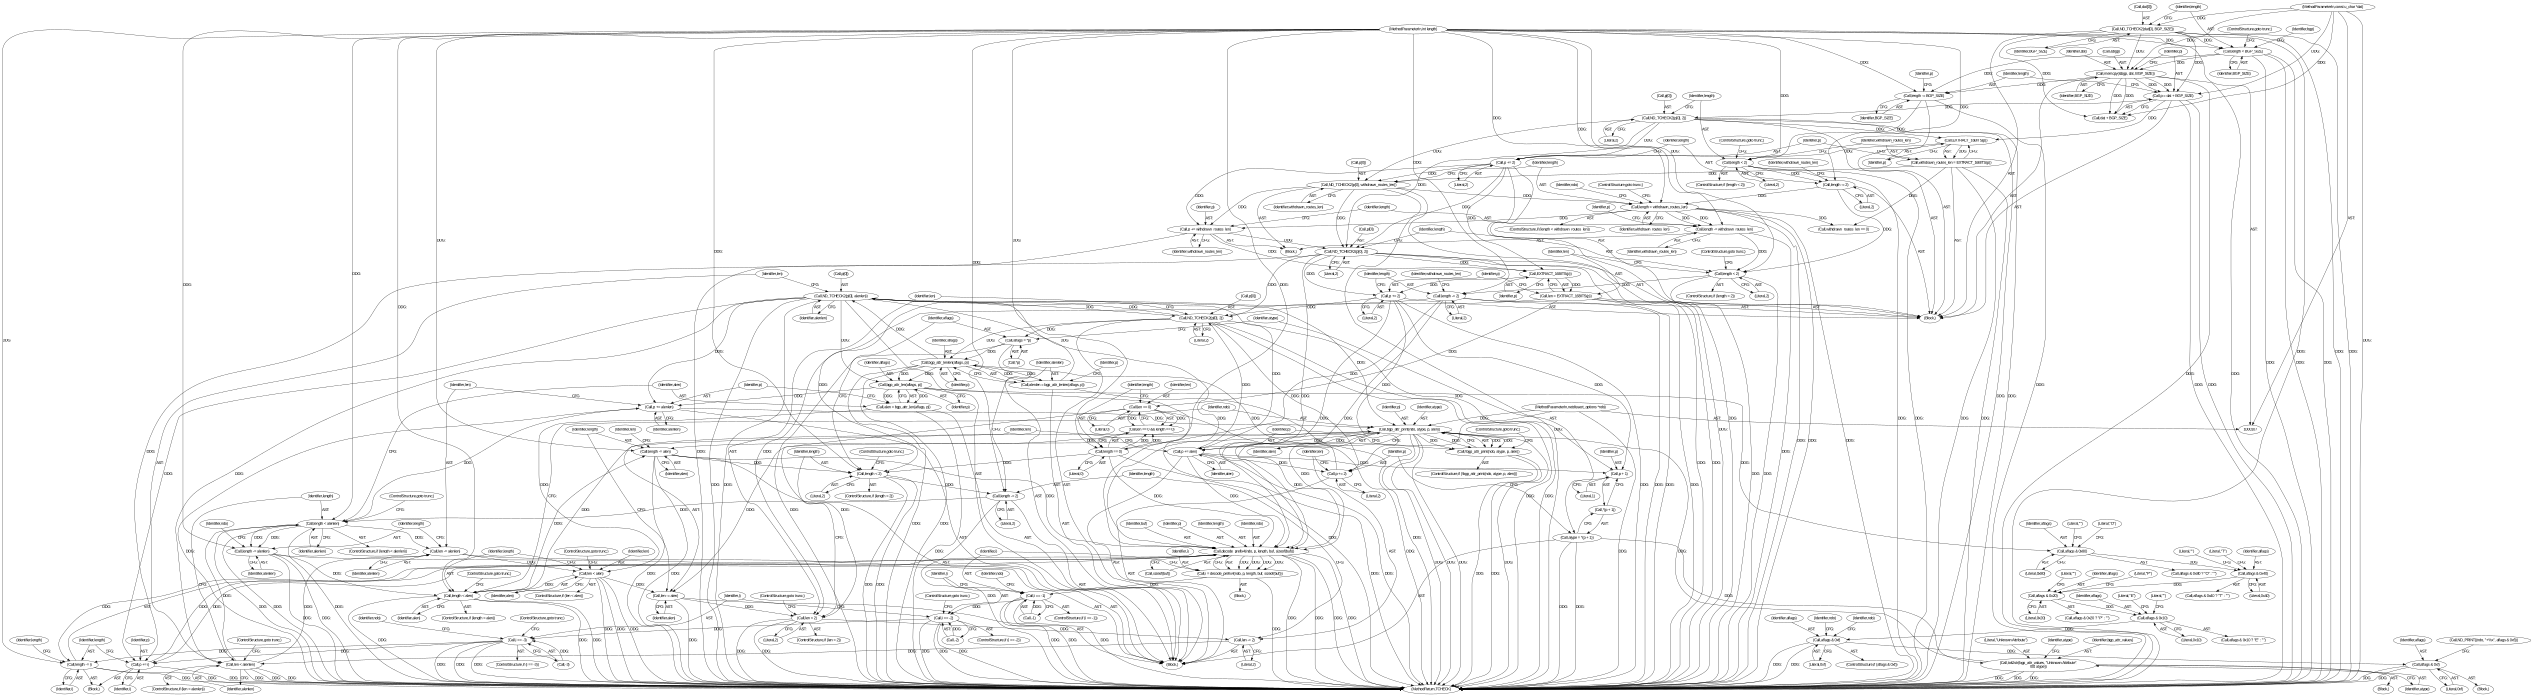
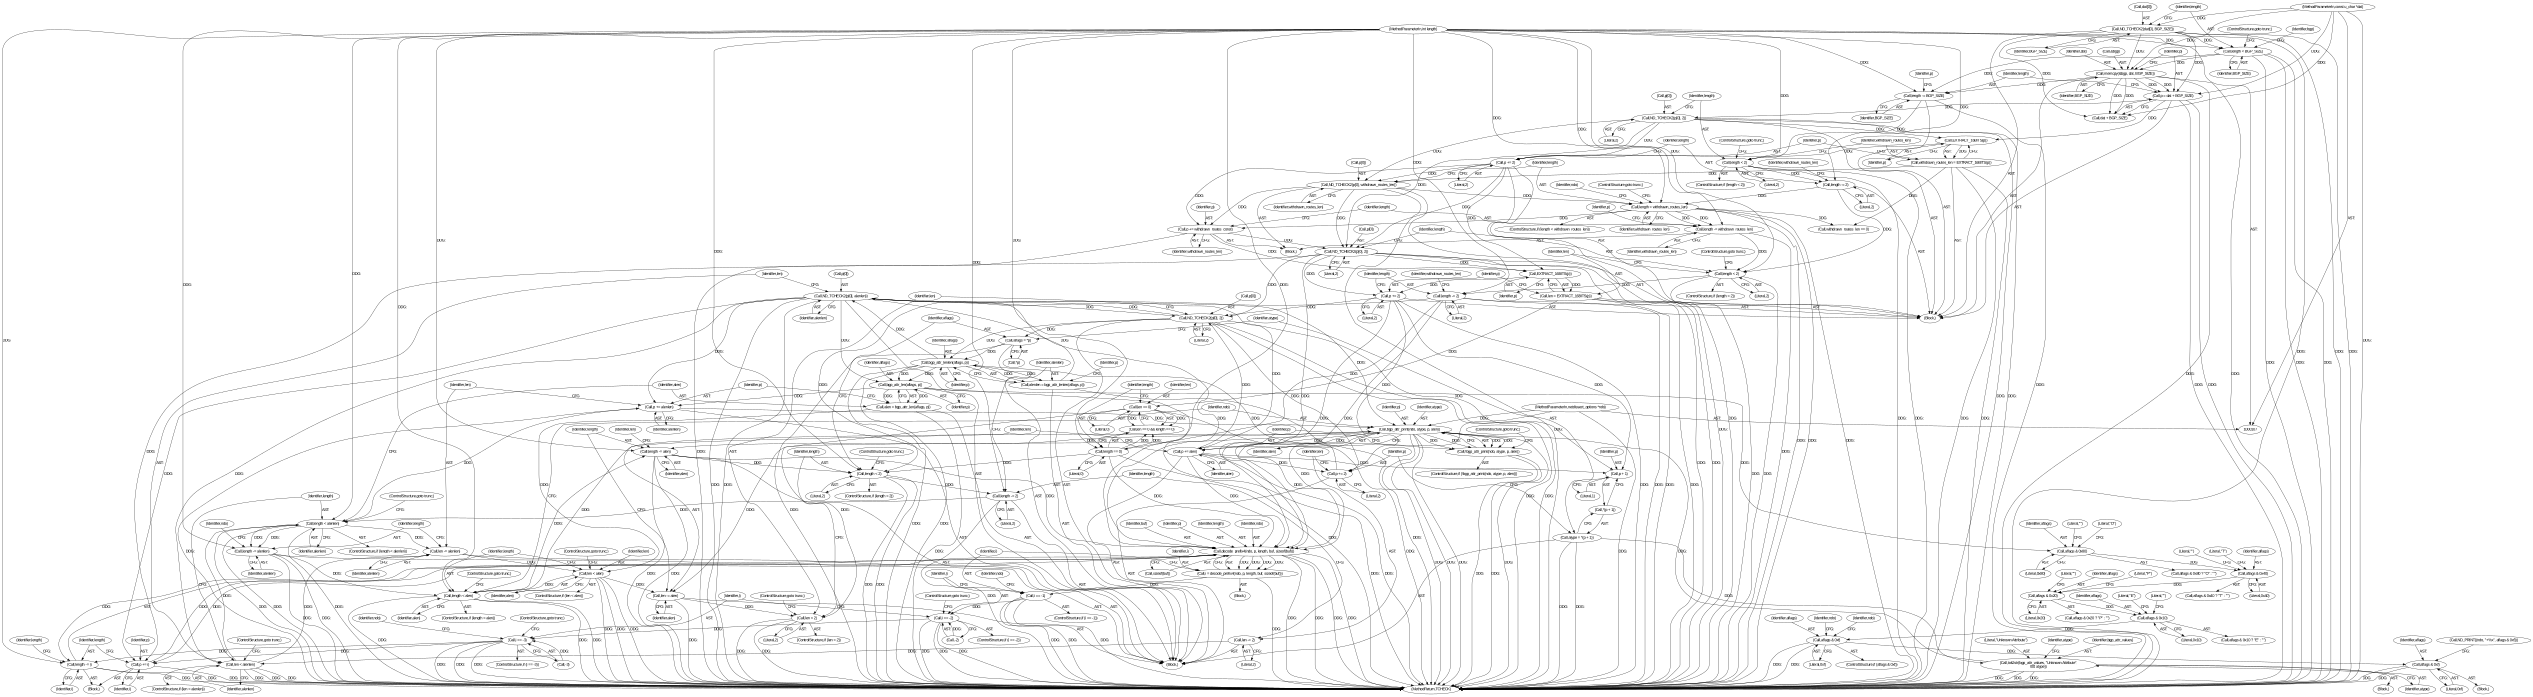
node "(Call,p += withdrawn_routes_len)": label "(Call,p += withdrawn_routes_len)" -> "(Call,p += withdrawn_routes_const)"
edge "(Call,len = EXTRACT_16BITS(p))" -> "(Call,len < 2)": removed, label "DDG:"
edge "(Call,aflags = *p)" -> "(Call,*p)": label "AST: " -> "CFG: "
node "(Call,-1)": removed
edge "(Call,len < 2)" -> "(Call,len -= 2)": removed, label "DDG:"
